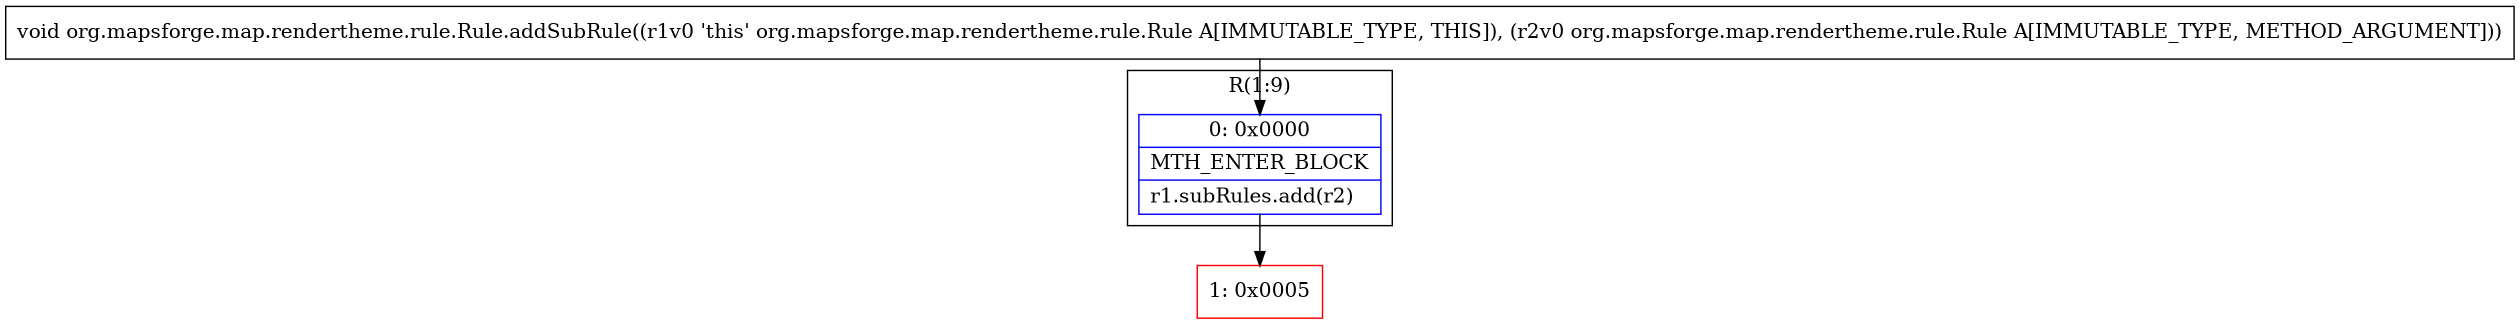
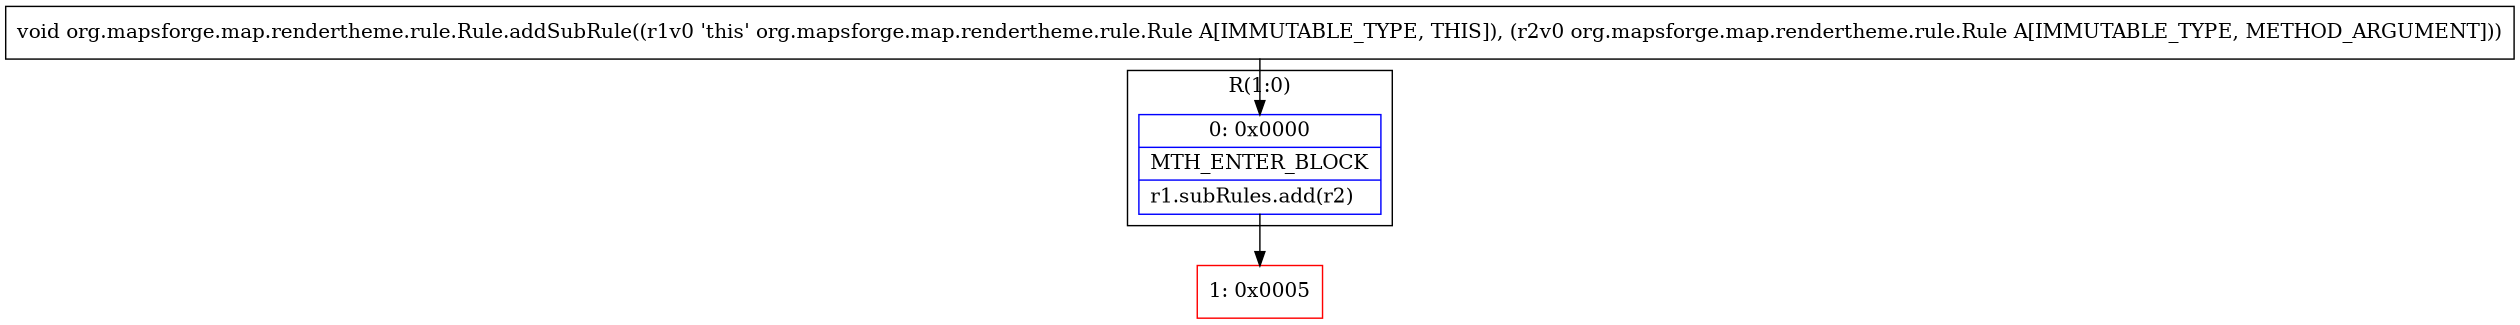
cluster "R(1:9)": label "R(1:9)" -> "R(1:0)"
